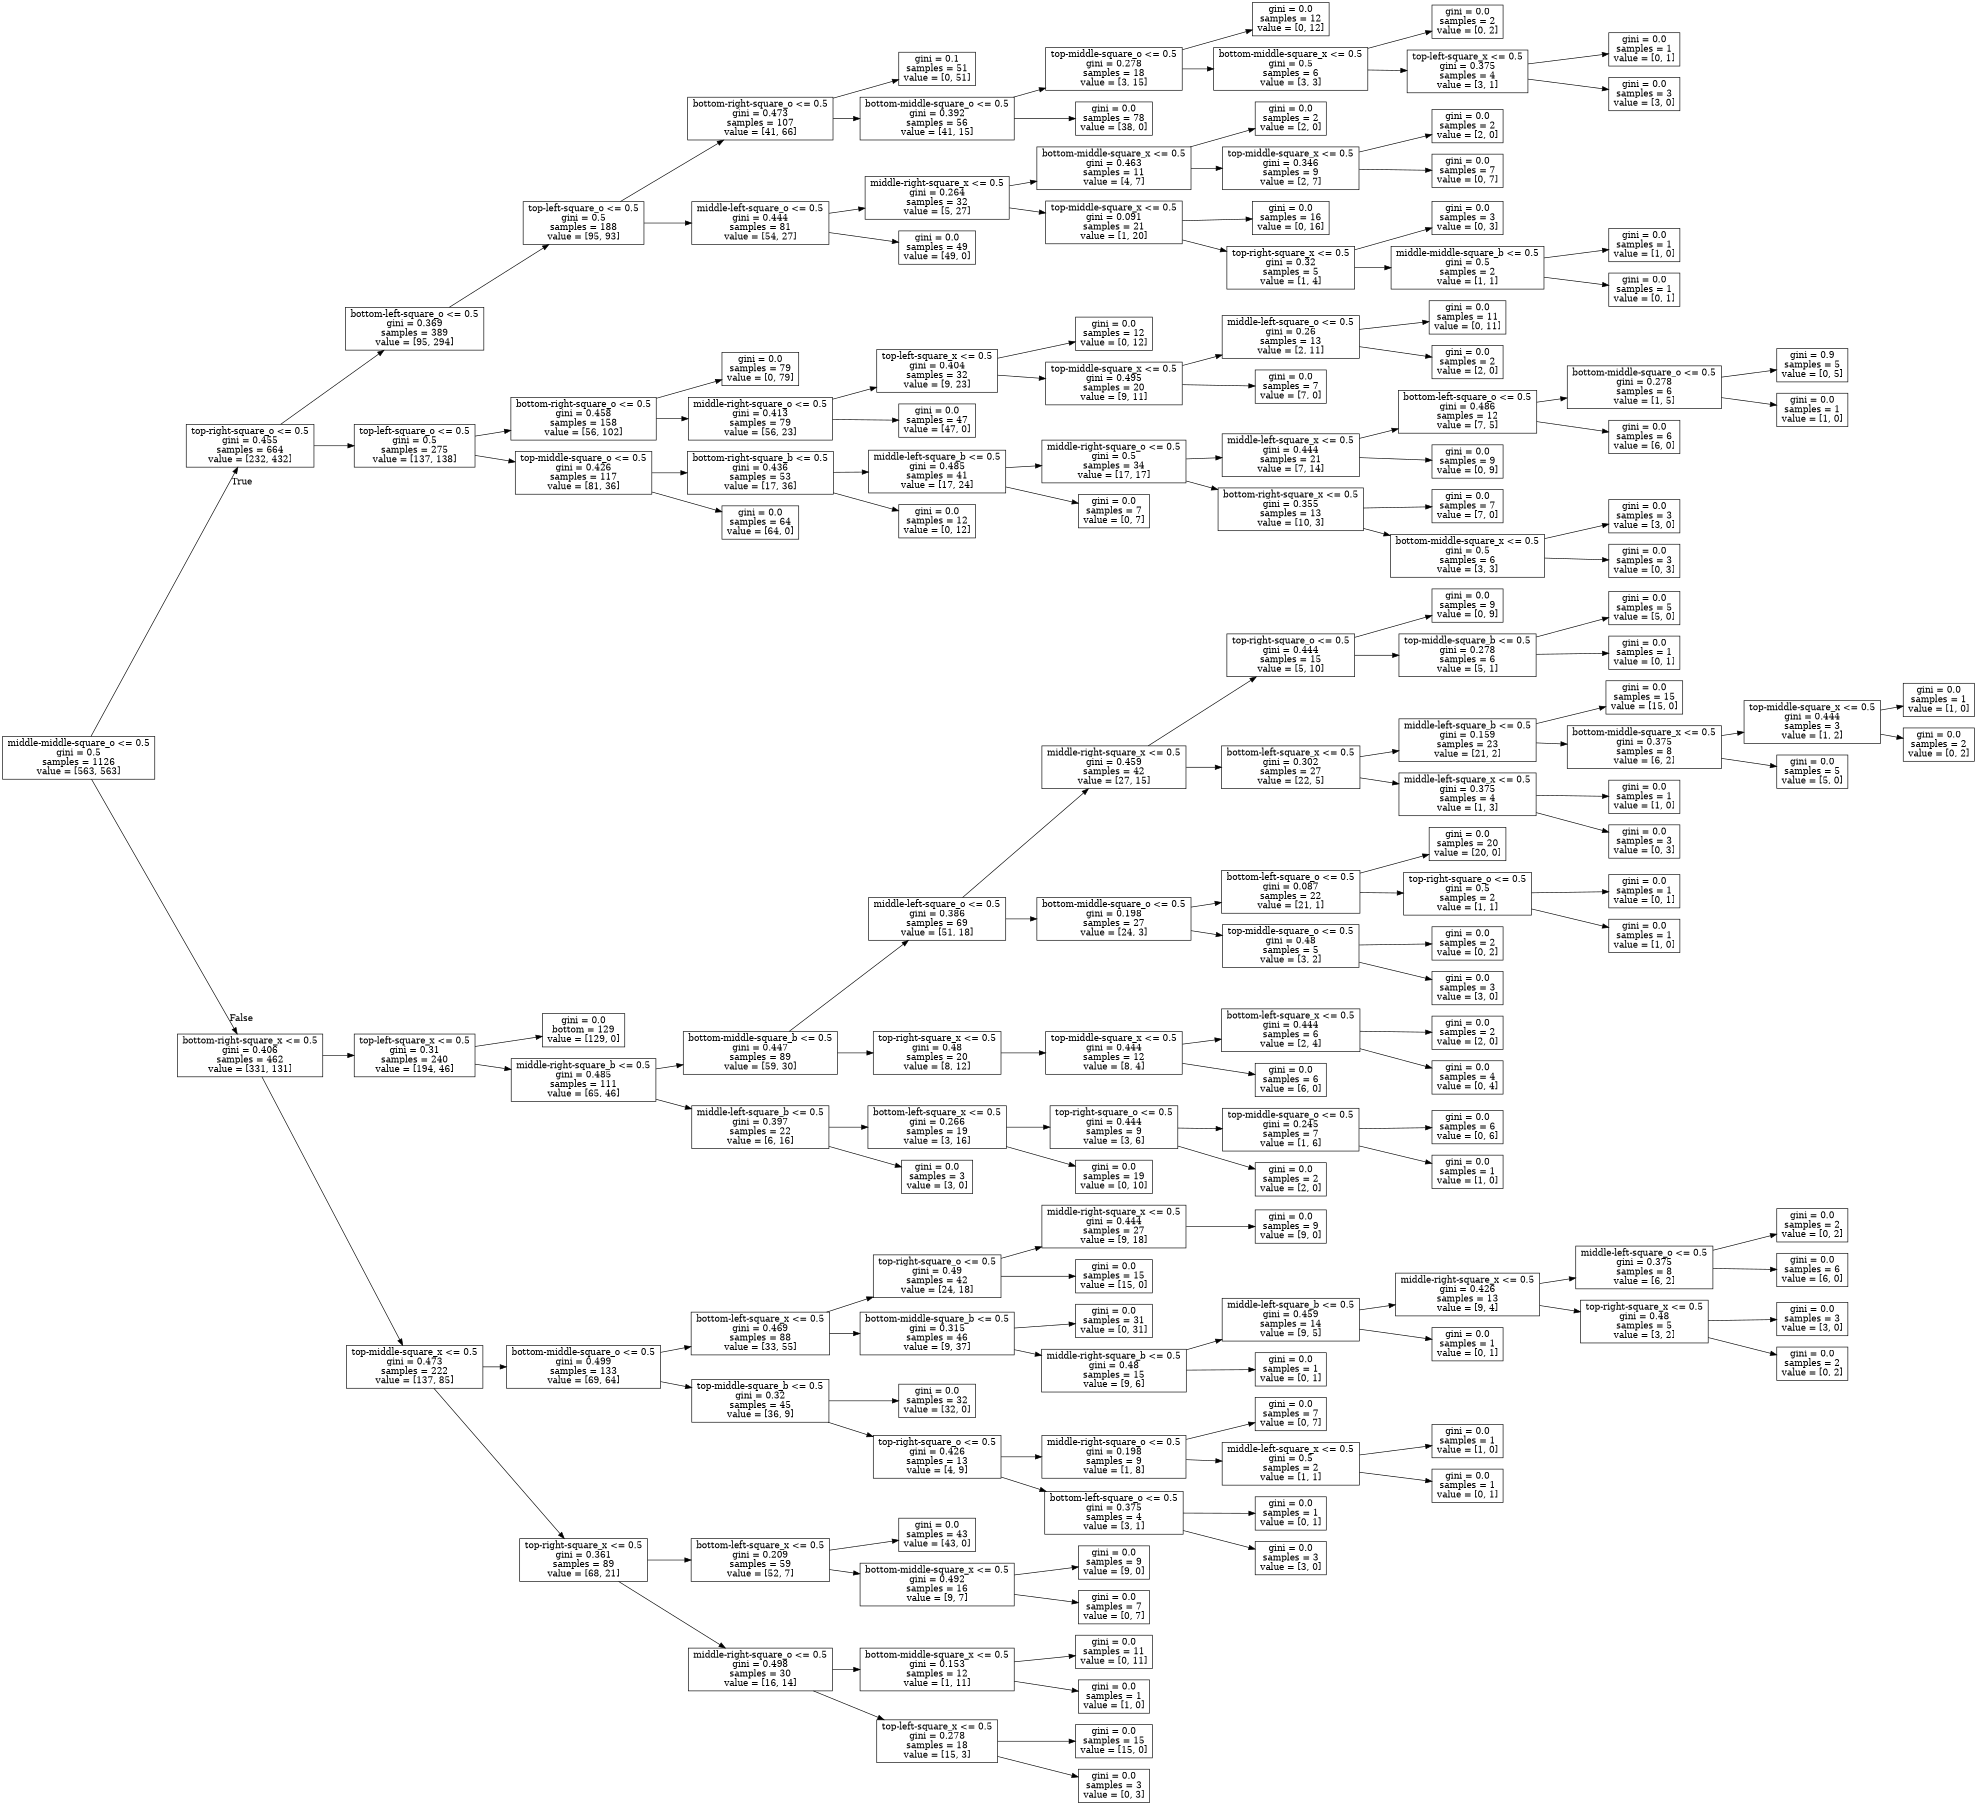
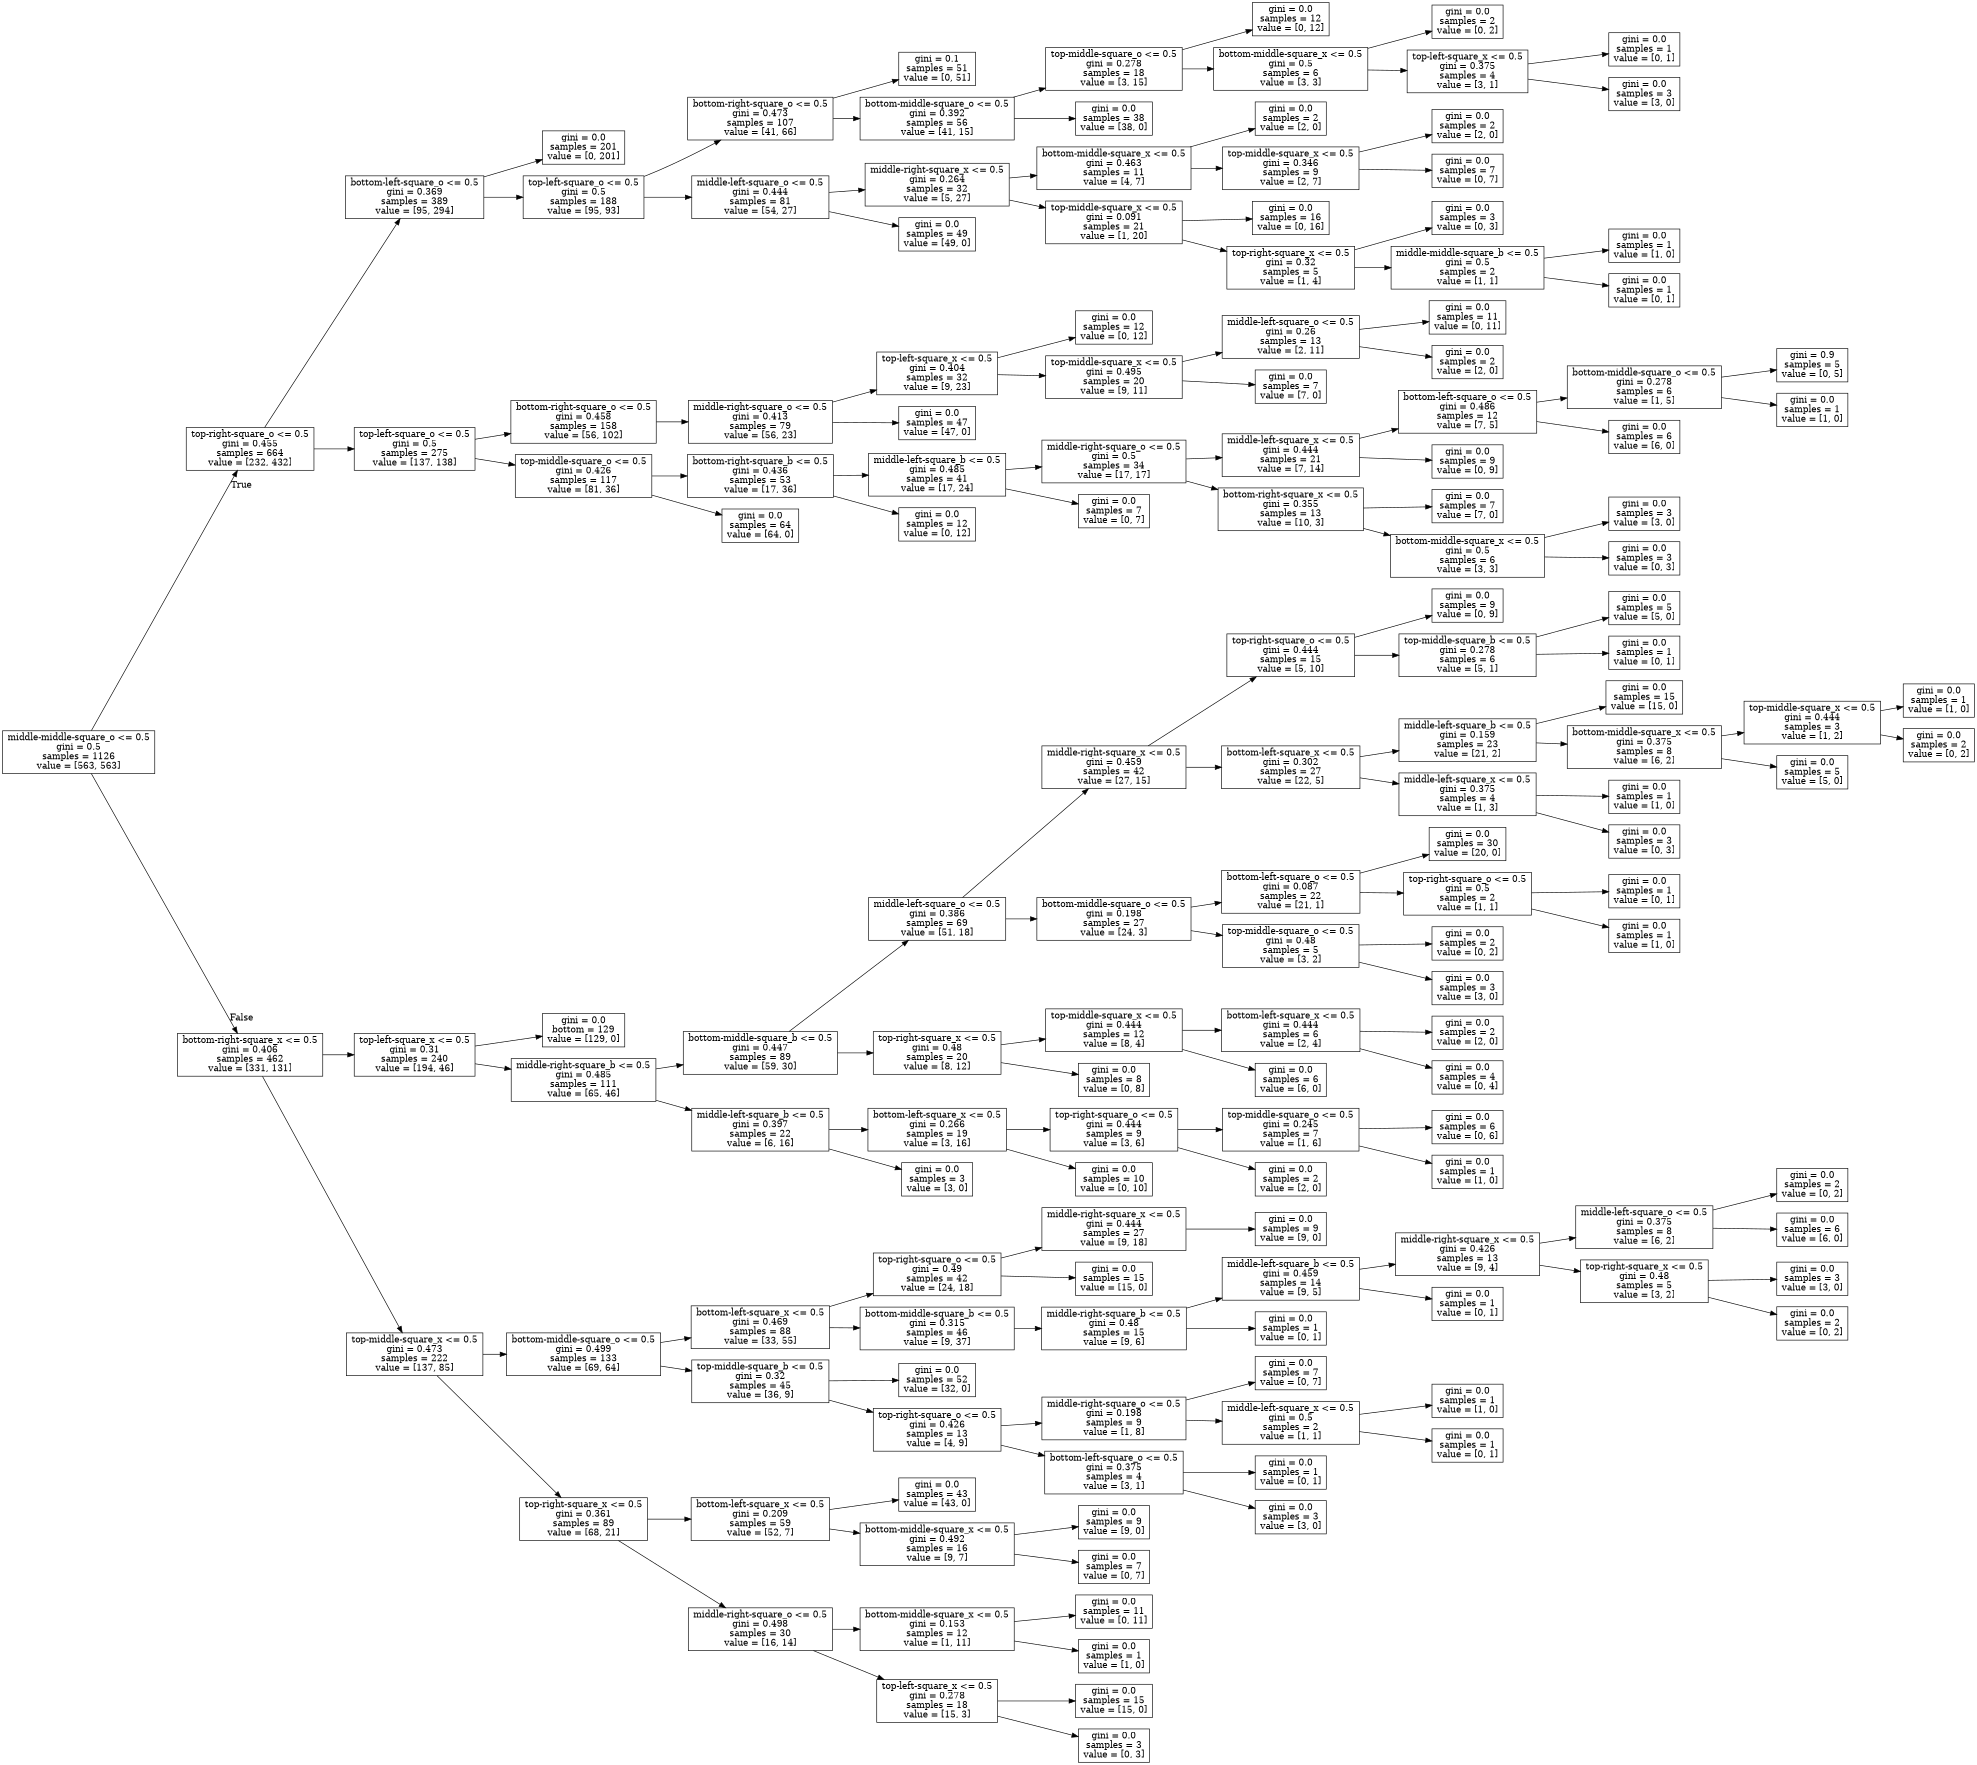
node "gini = 0.0 samples = 78 value = [38, 0]": label "gini = 0.0 samples = 78 value = [38, 0]" -> "gini = 0.0 samples = 38 value = [38, 0]"
node "gini = 0.0 samples = 201 value = [0, 201]": added
node "gini = 0.0 samples = 79 value = [0, 79]": removed
node "gini = 0.0 samples = 20 value = [20, 0]": label "gini = 0.0 samples = 20 value = [20, 0]" -> "gini = 0.0 samples = 30 value = [20, 0]"
node "gini = 0.0 samples = 8 value = [0, 8]": added
node "gini = 0.0 samples = 19 value = [0, 10]": label "gini = 0.0 samples = 19 value = [0, 10]" -> "gini = 0.0 samples = 10 value = [0, 10]"
node "gini = 0.0 samples = 31 value = [0, 31]": removed
node "gini = 0.0 samples = 32 value = [32, 0]": label "gini = 0.0 samples = 32 value = [32, 0]" -> "gini = 0.0 samples = 52 value = [32, 0]"
